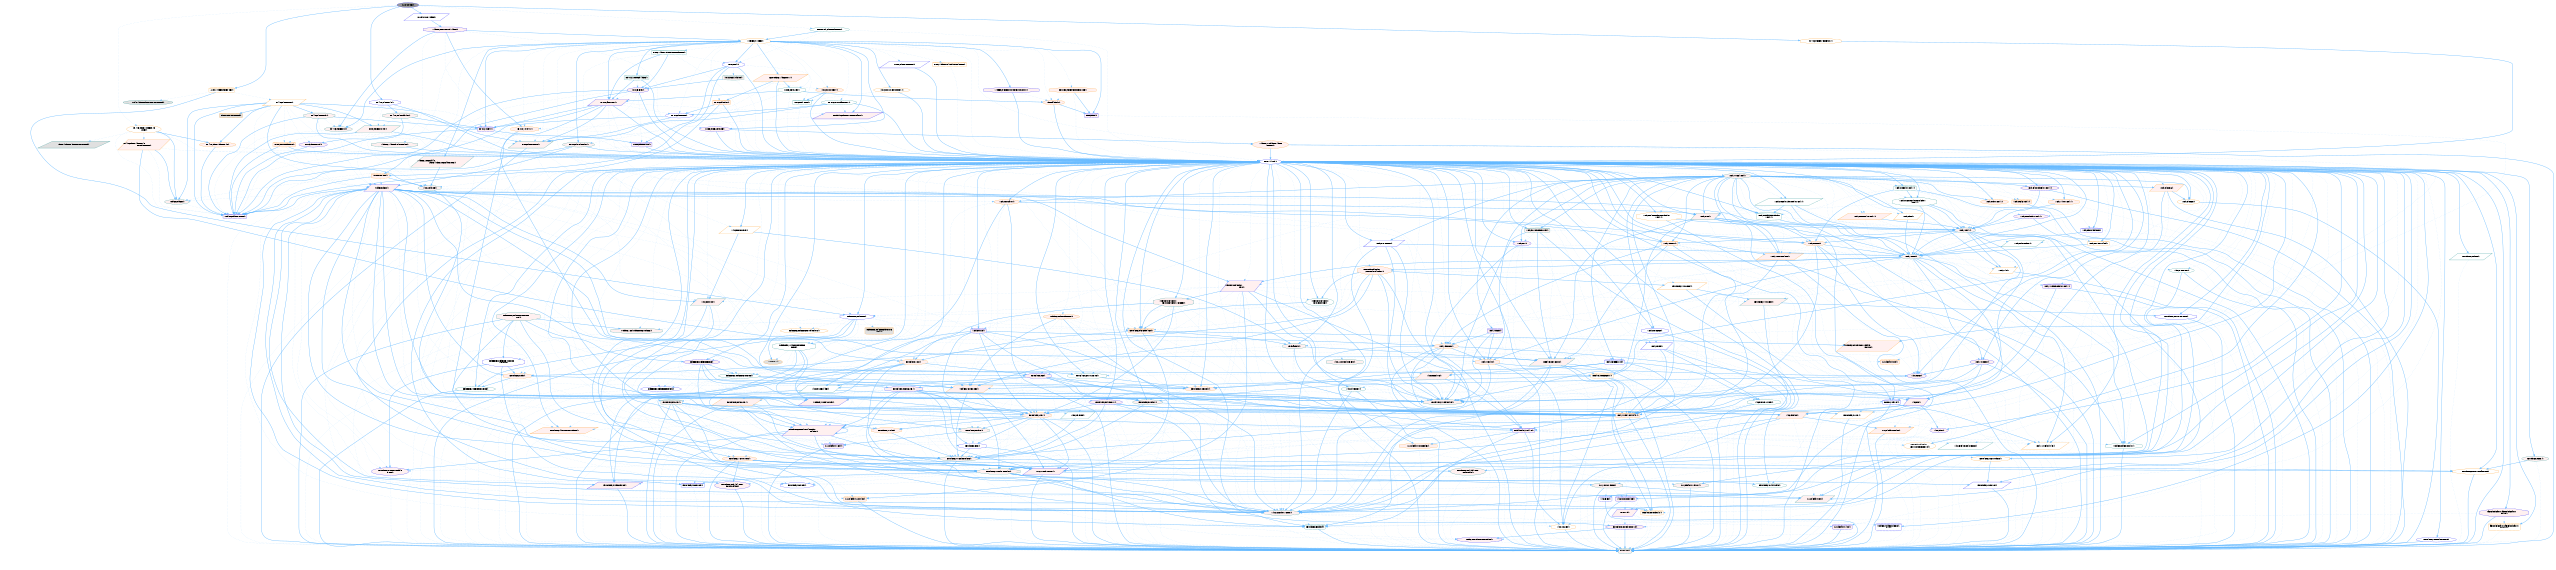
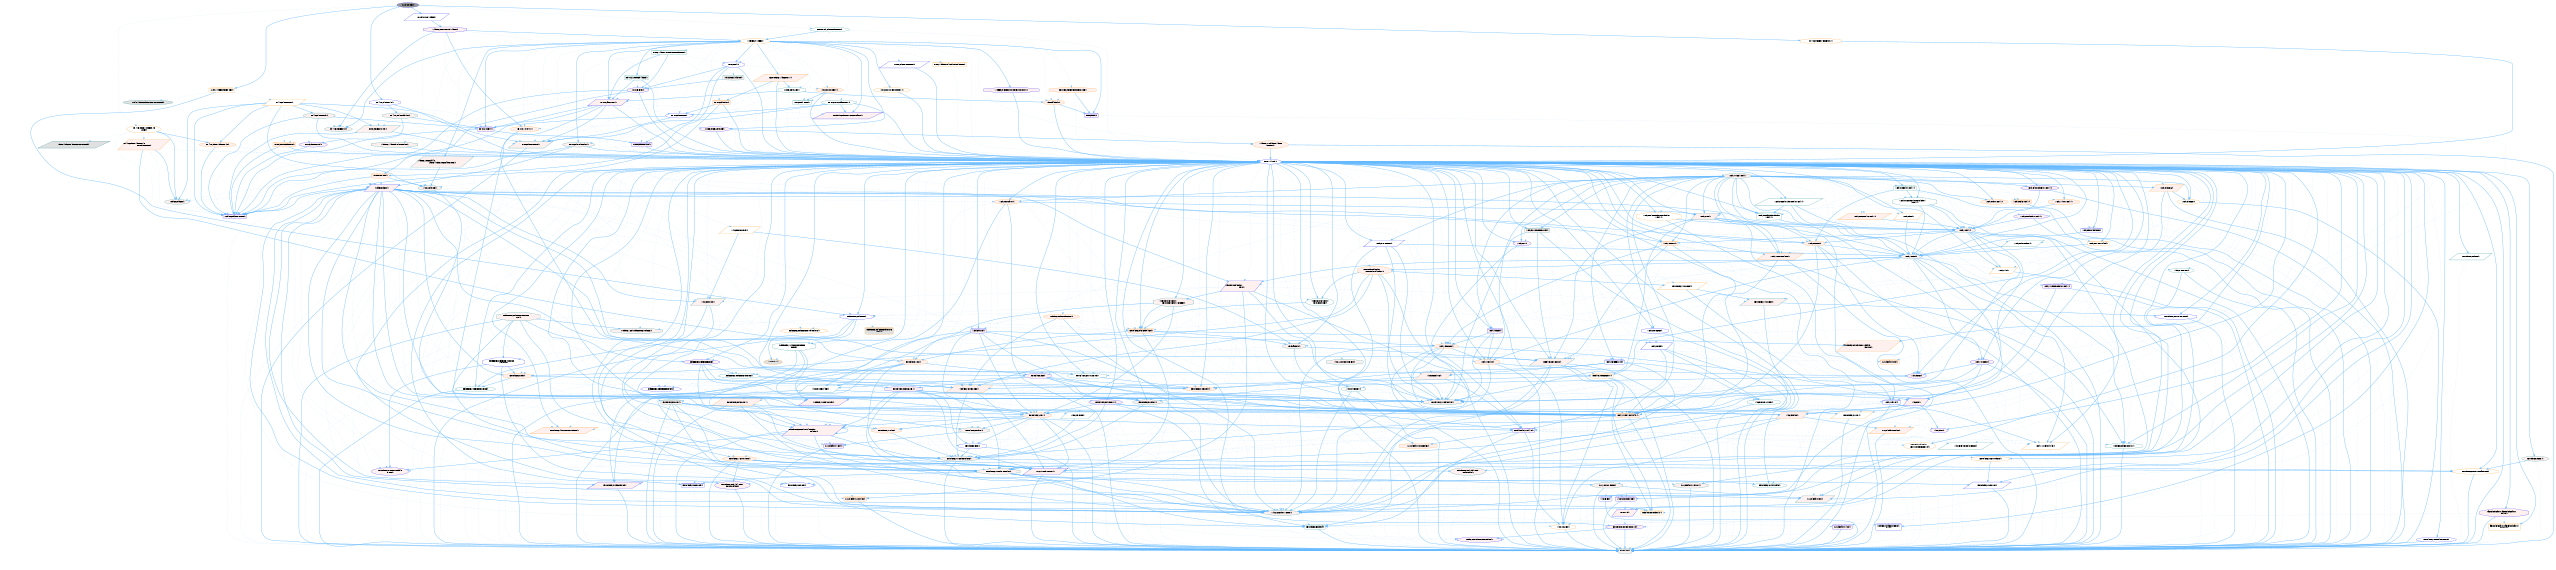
edge "Layout/LayoutGeometry.h" -> "Rendering/SlateLayoutTransform.h": style dotted -> bold
node "SlateTypes.generated.h": removed
edge "CoreMinimal.h" -> "Misc/FrameValue.h": now "CoreMinimal.h" -> "Math/IntRect.h"
node "Rotator/Interval.h": label "Rotator/Interval.h" -> "Math/Interval.h"
